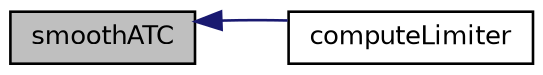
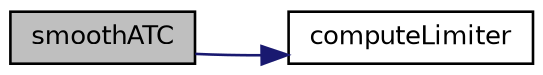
edge "computeLimiter" -> "smoothATC": reversed
